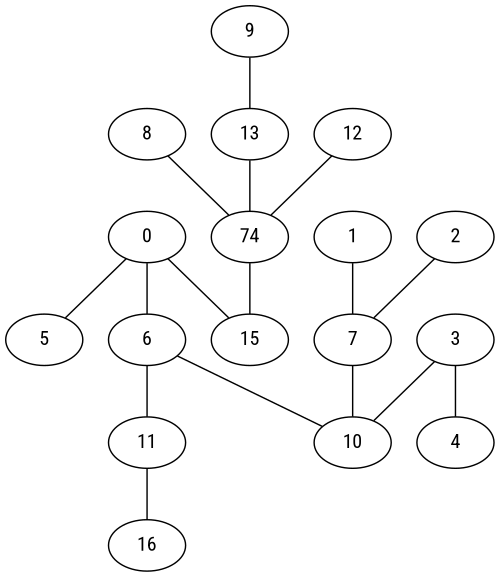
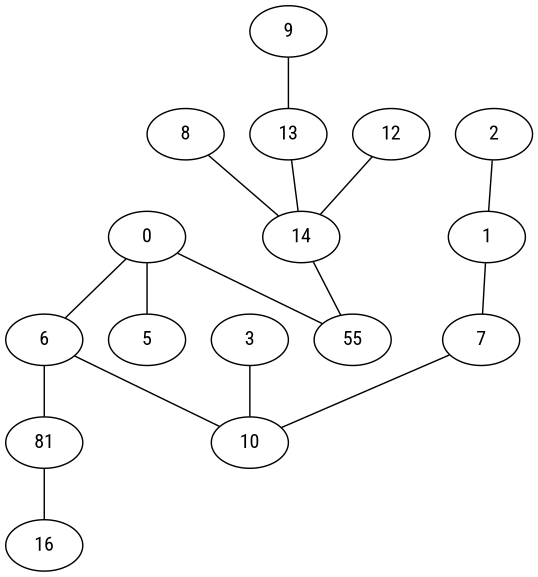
node "74": label "74" -> "14"
edge "2" -- "7": now "2" -- "1"
node "15": label "15" -> "55"
node "11": label "11" -> "81"
node "4": removed
